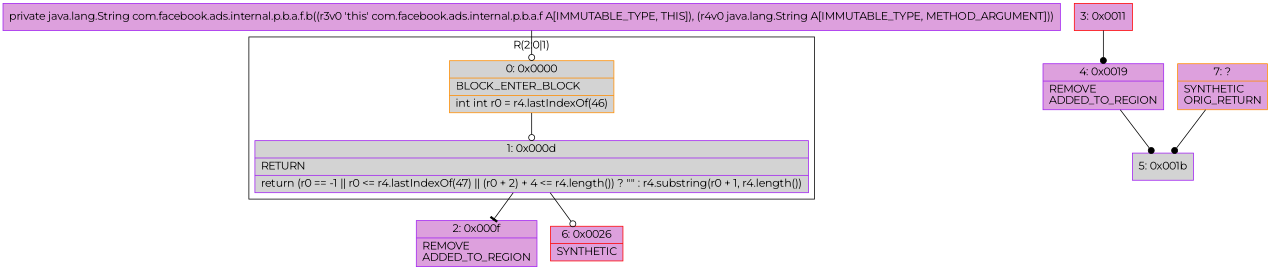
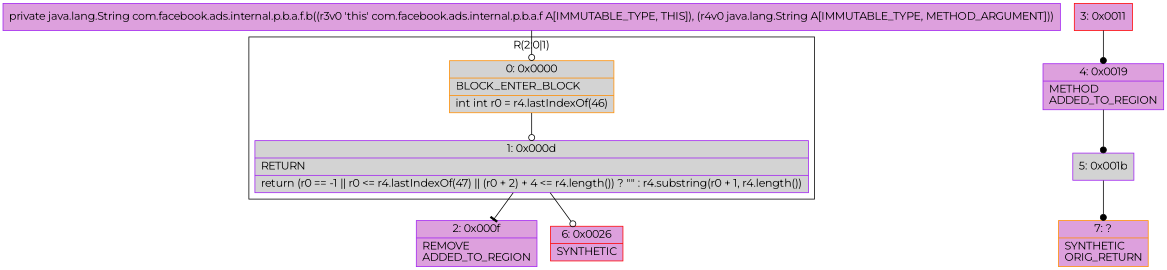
node "4: 0x0019": text "REMOVE" -> "METHOD"
edge "7: ?" -> "5: 0x001b": reversed
